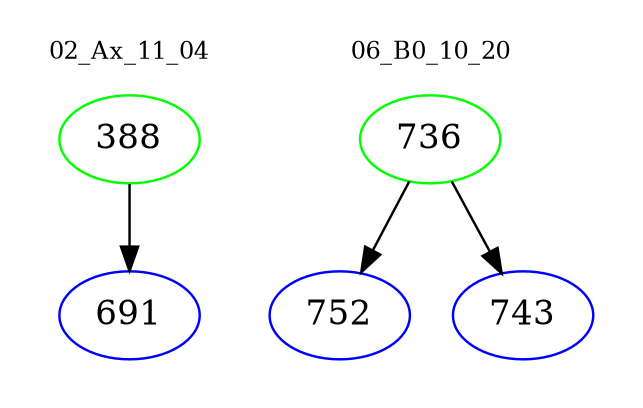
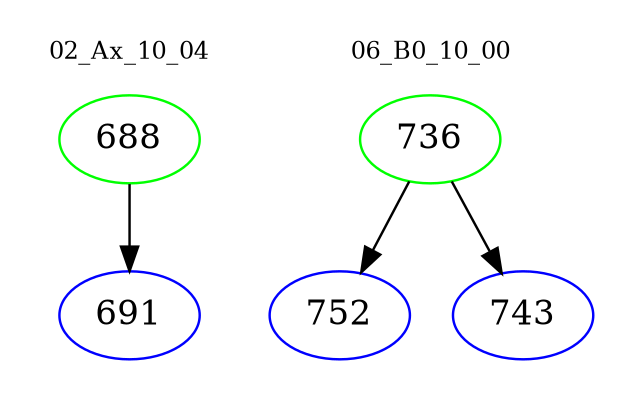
cluster "02_Ax_11_04": label "02_Ax_11_04" -> "02_Ax_10_04"
cluster "06_B0_10_20": label "06_B0_10_20" -> "06_B0_10_00"
node "388": label "388" -> "688"
